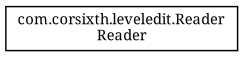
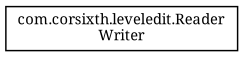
node "com.corsixth.leveledit.Reader Reader": label "com.corsixth.leveledit.Reader Reader" -> "com.corsixth.leveledit.Reader Writer"
